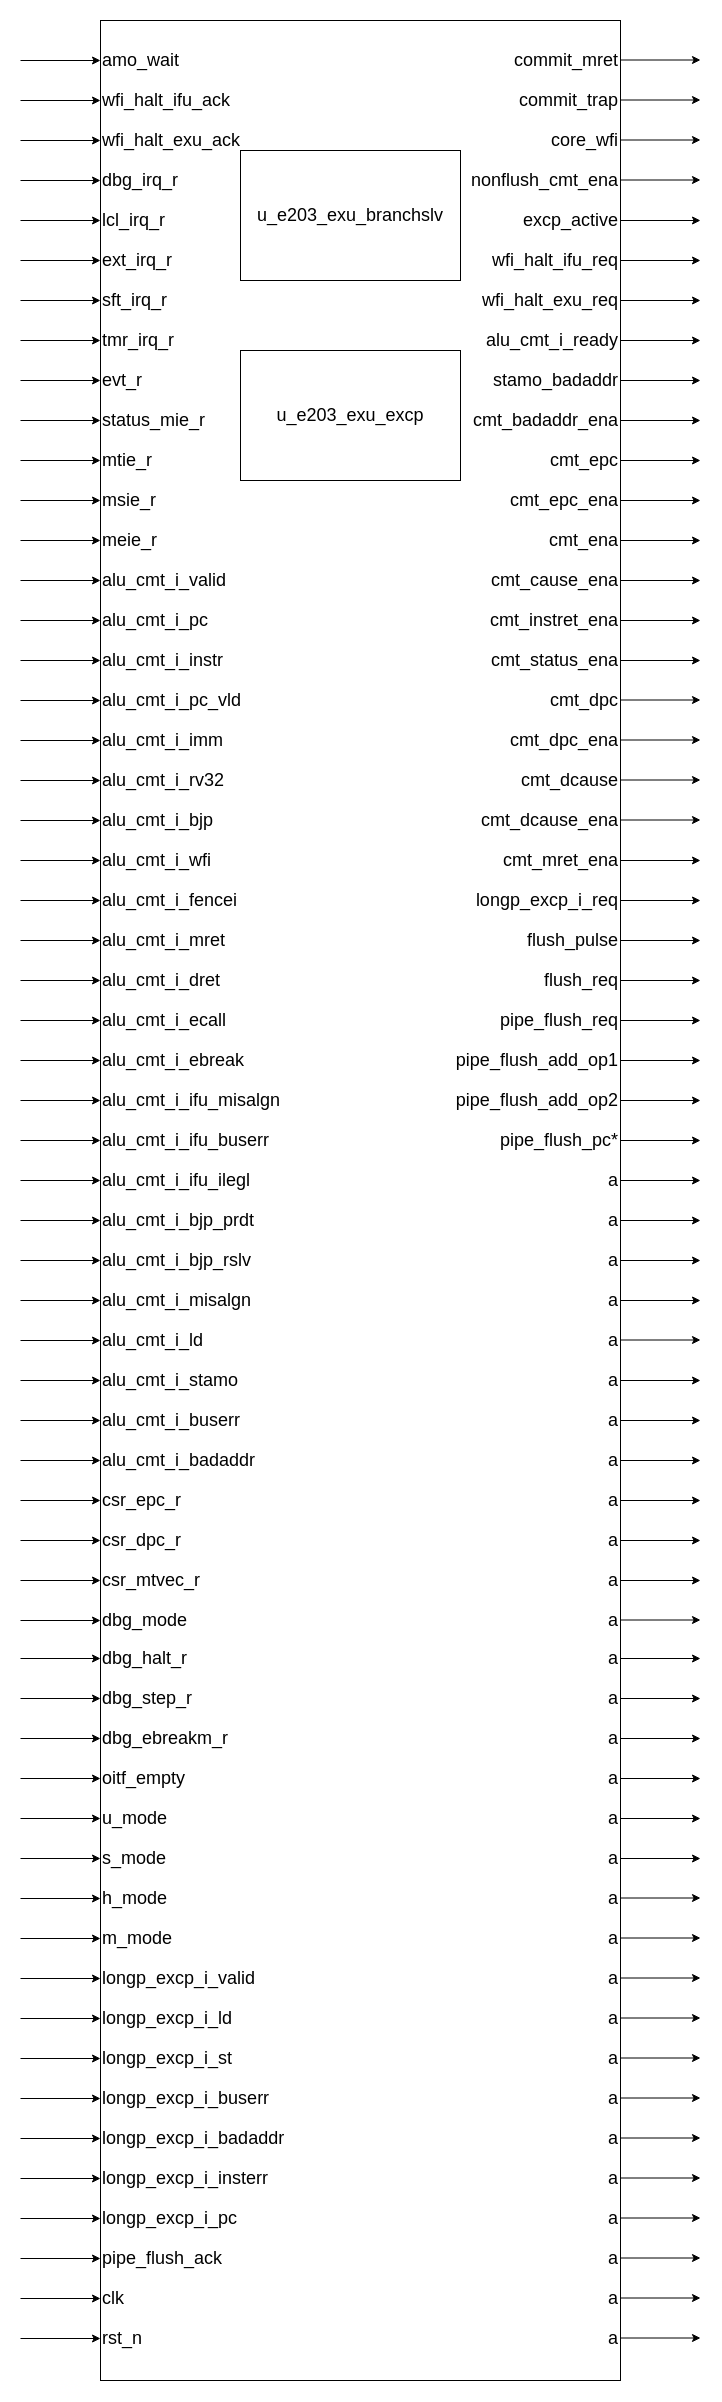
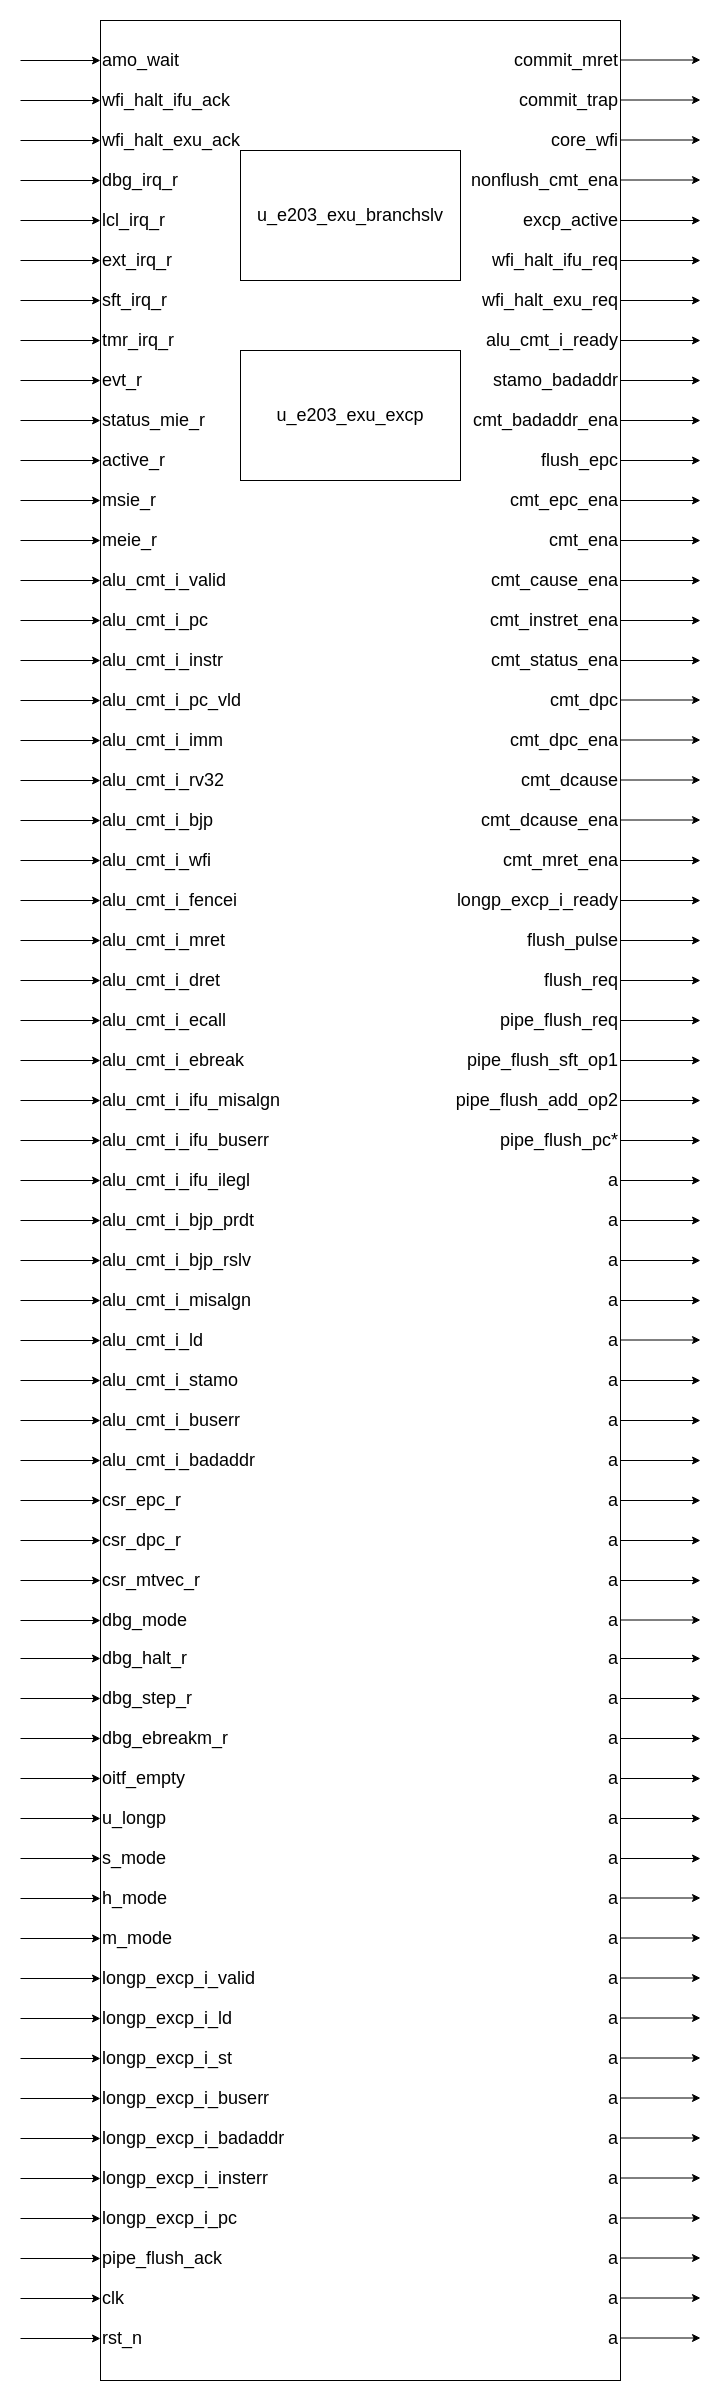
node "mtie_r": label "mtie_r" -> "active_r"
node "cmt_epc": label "cmt_epc" -> "flush_epc"
node "longp_excp_i_req": label "longp_excp_i_req" -> "longp_excp_i_ready"
node "pipe_flush_add_op1": label "pipe_flush_add_op1" -> "pipe_flush_sft_op1"
node "u_mode": label "u_mode" -> "u_longp"
